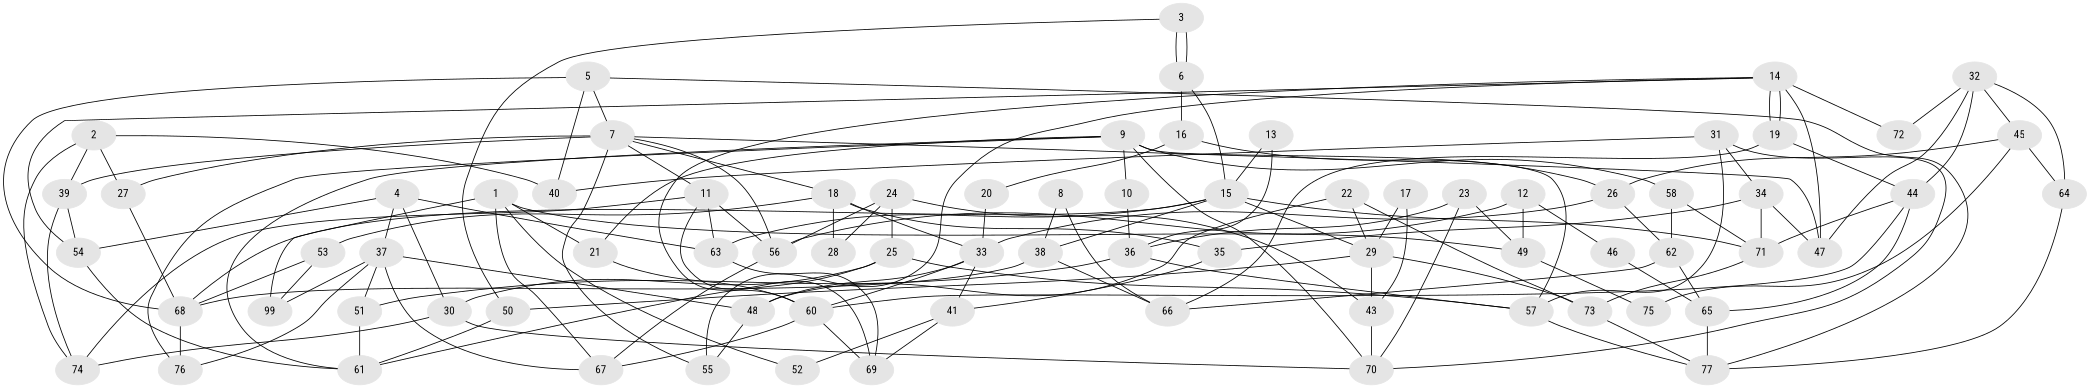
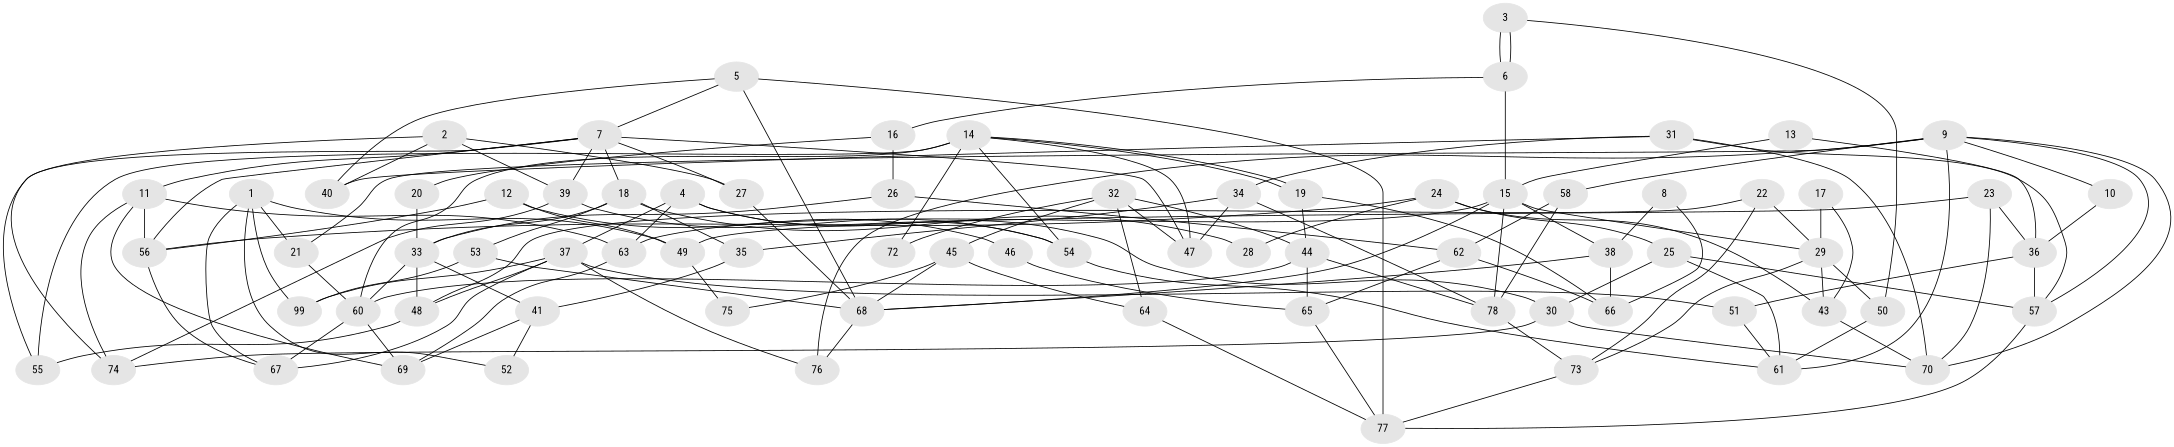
edge "45" -- "26": now "45" -- "68"
node "71": label "71" -> "78"
